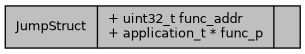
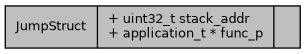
node "JumpStruct": text "+ uint32_t func_addr" -> "+ uint32_t stack_addr"
